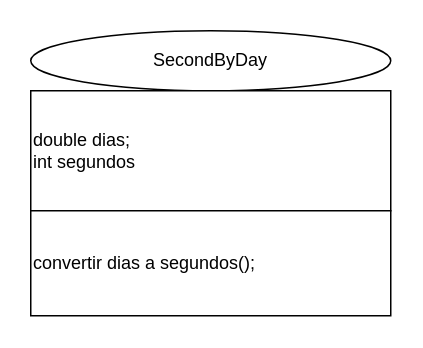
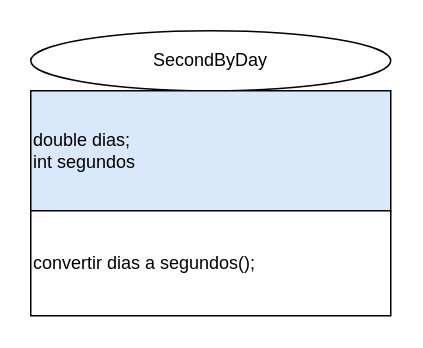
node "double dias; int segundos": fillcolor #ffffff -> #dae8fc
